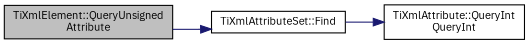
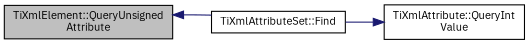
node "TiXmlAttribute::QueryInt QueryInt": label "TiXmlAttribute::QueryInt QueryInt" -> "TiXmlAttribute::QueryInt Value"
edge "TiXmlElement::QueryUnsigned Attribute" -> "TiXmlAttributeSet::Find": reversed
